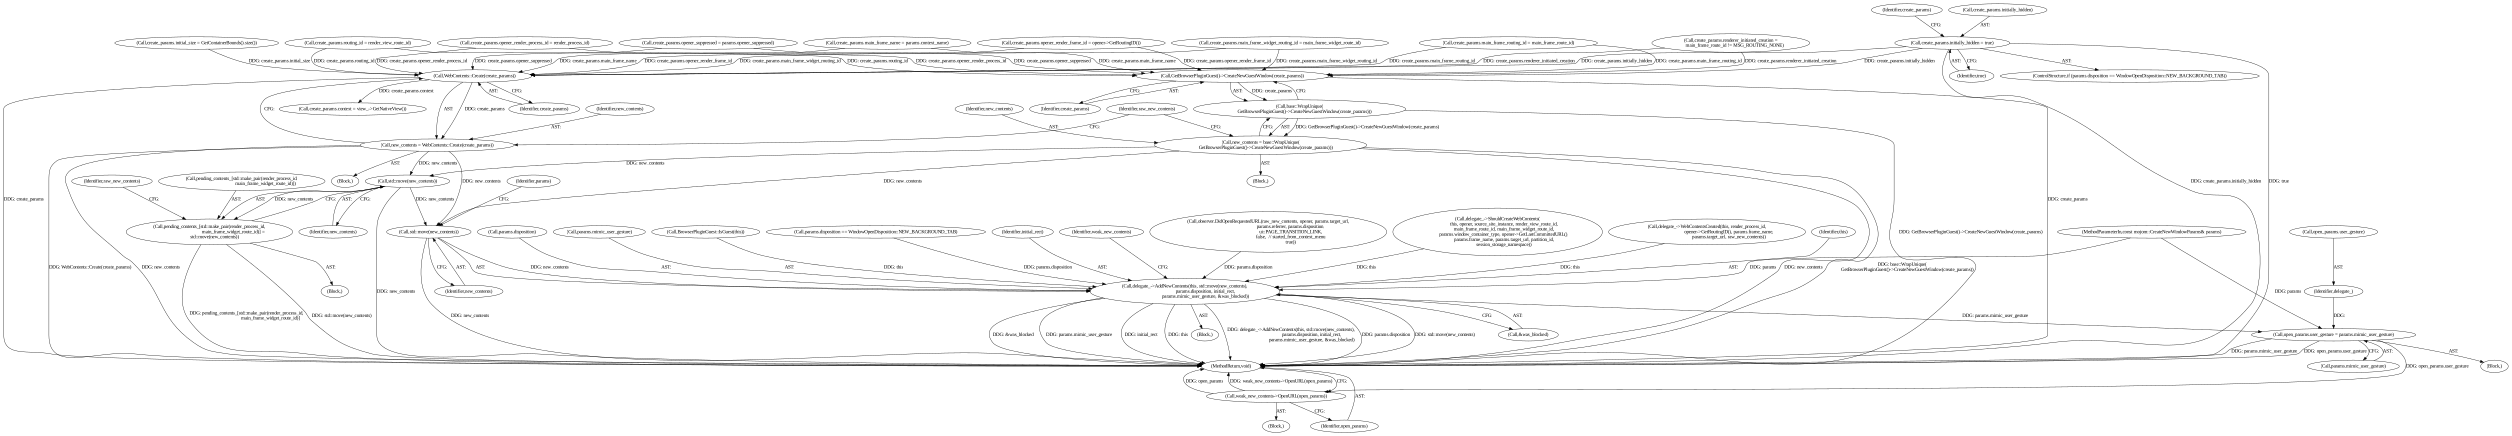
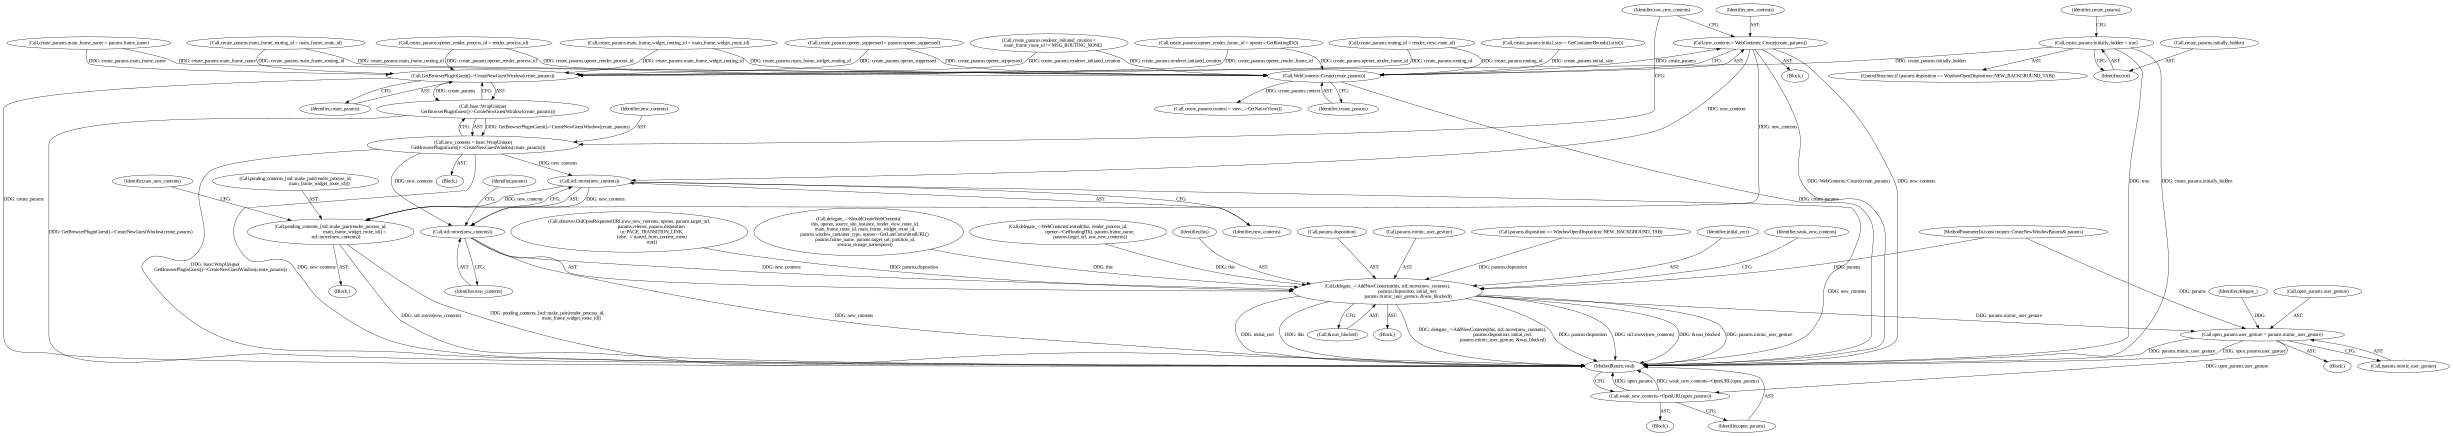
edge "(Call,create_params.initially_hidden)" -> "(Call,create_params.initially_hidden = true)": now "(Call,create_params.initially_hidden)" -> "(Identifier,true)"
node "(Call,create_params.main_frame_name = params.context_name)": label "(Call,create_params.main_frame_name = params.context_name)" -> "(Call,create_params.main_frame_name = params.frame_name)"
edge "(Call,create_params.initially_hidden = true)" -> "(Call,WebContents::Create(create_params))": removed, label "DDG: create_params.initially_hidden"
node "(Call,BrowserPluginGuest::IsGuest(this))": removed
edge "(Call,open_params.user_gesture)" -> "(Identifier,delegate_)": now "(Call,open_params.user_gesture)" -> "(Call,open_params.user_gesture = params.mimic_user_gesture)"
